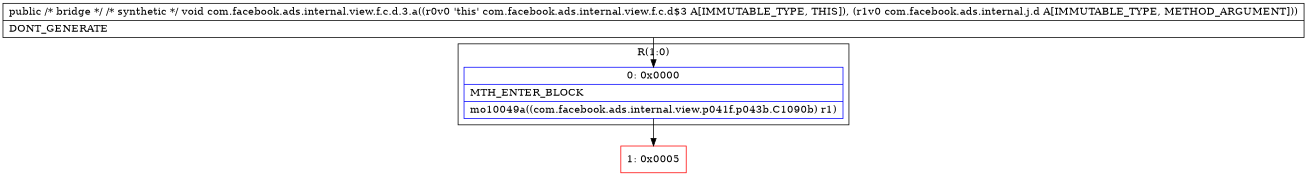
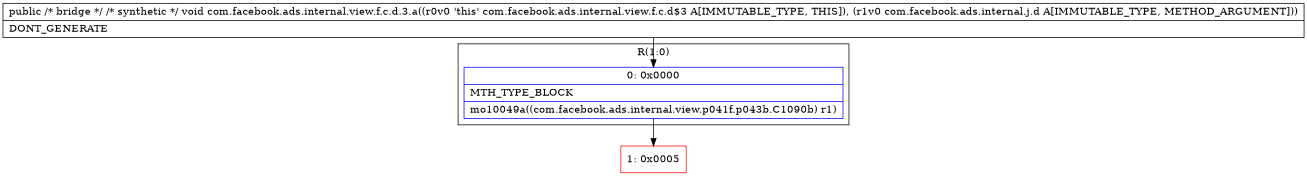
node "0: 0x0000": text "MTH_ENTER_BLOCK" -> "MTH_TYPE_BLOCK"
